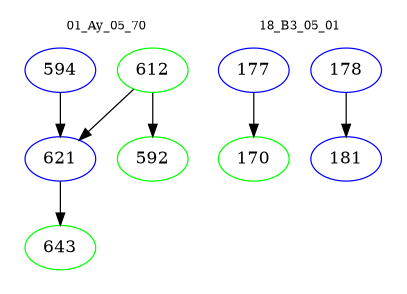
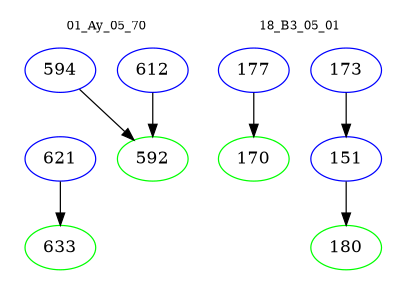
node "612": color green -> blue
node "178": label "178" -> "173"
edge "594" -> "621": now "594" -> "592"
edge "612" -> "621": removed
node "181": label "181" -> "151"
node "643": label "643" -> "633"
node "180": added
